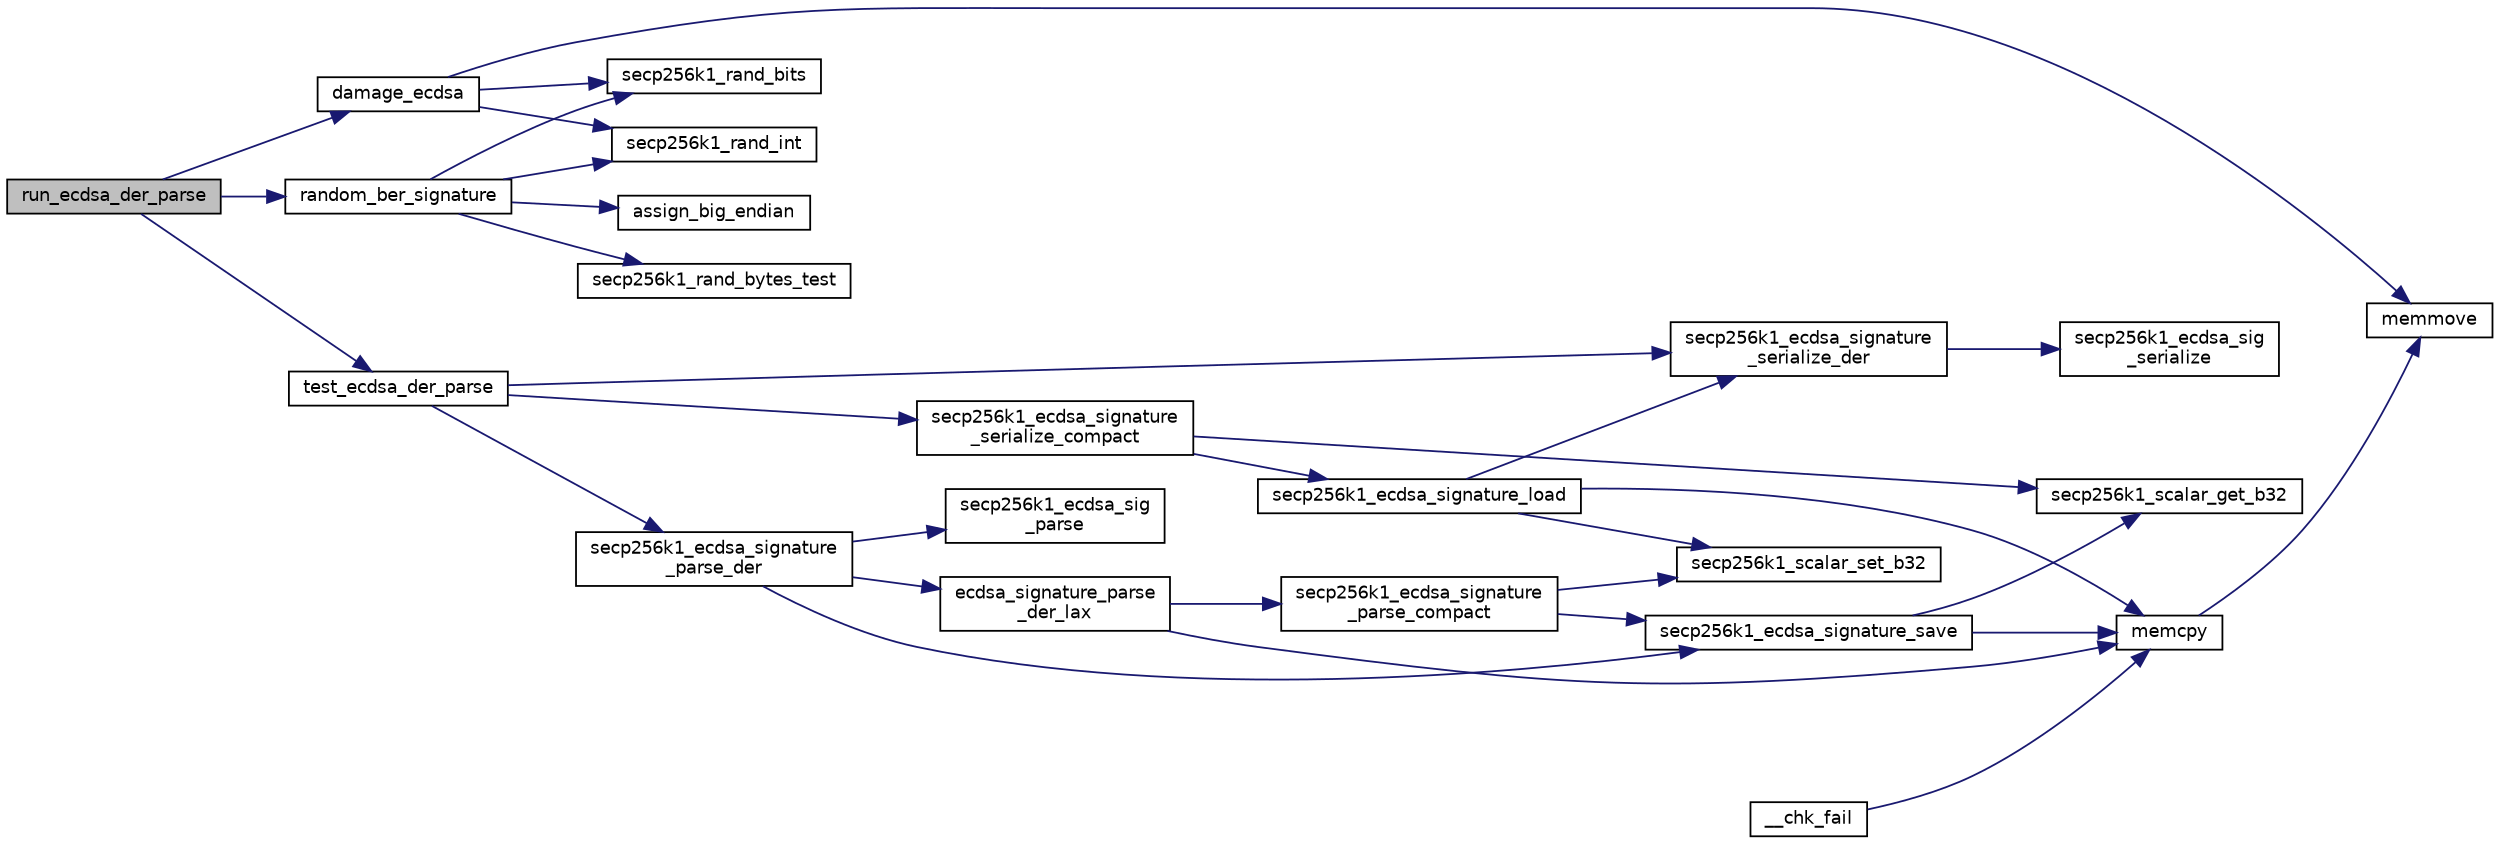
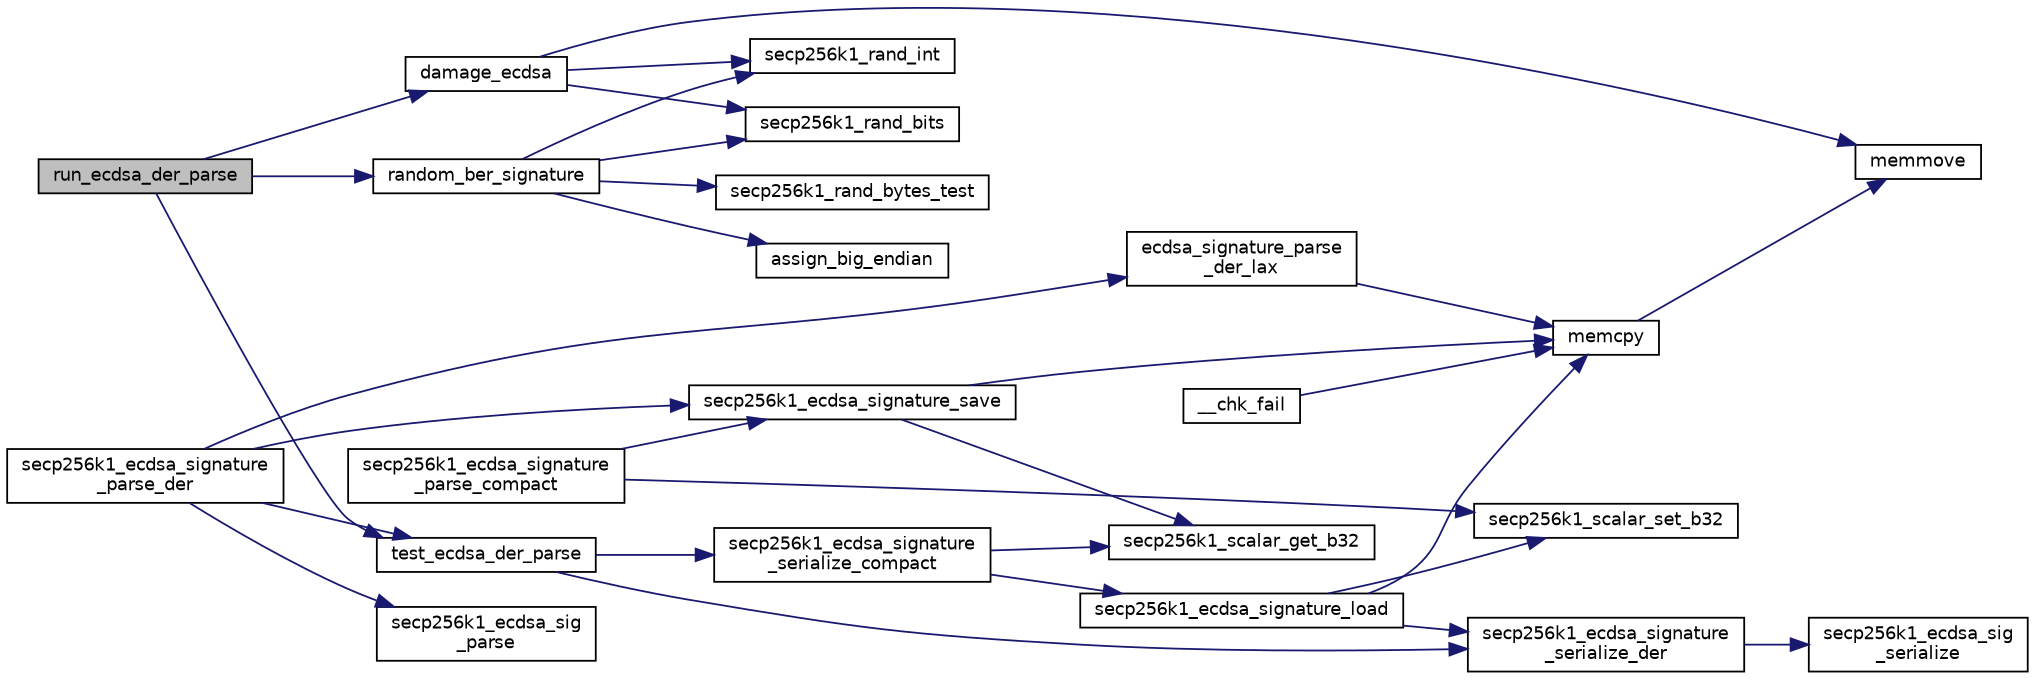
edge "test_ecdsa_der_parse" -> "secp256k1_ecdsa_signature _parse_der": reversed
edge "ecdsa_signature_parse _der_lax" -> "secp256k1_ecdsa_signature _parse_compact": removed
